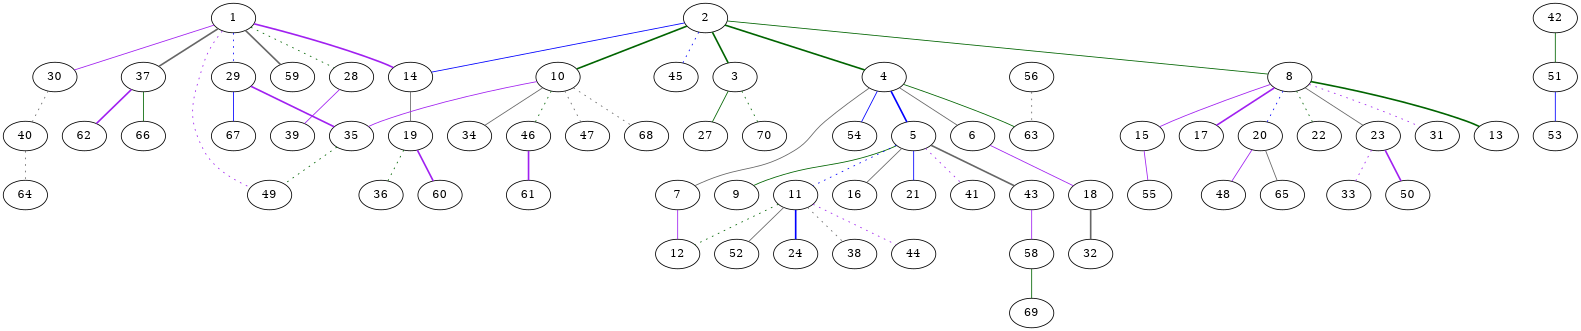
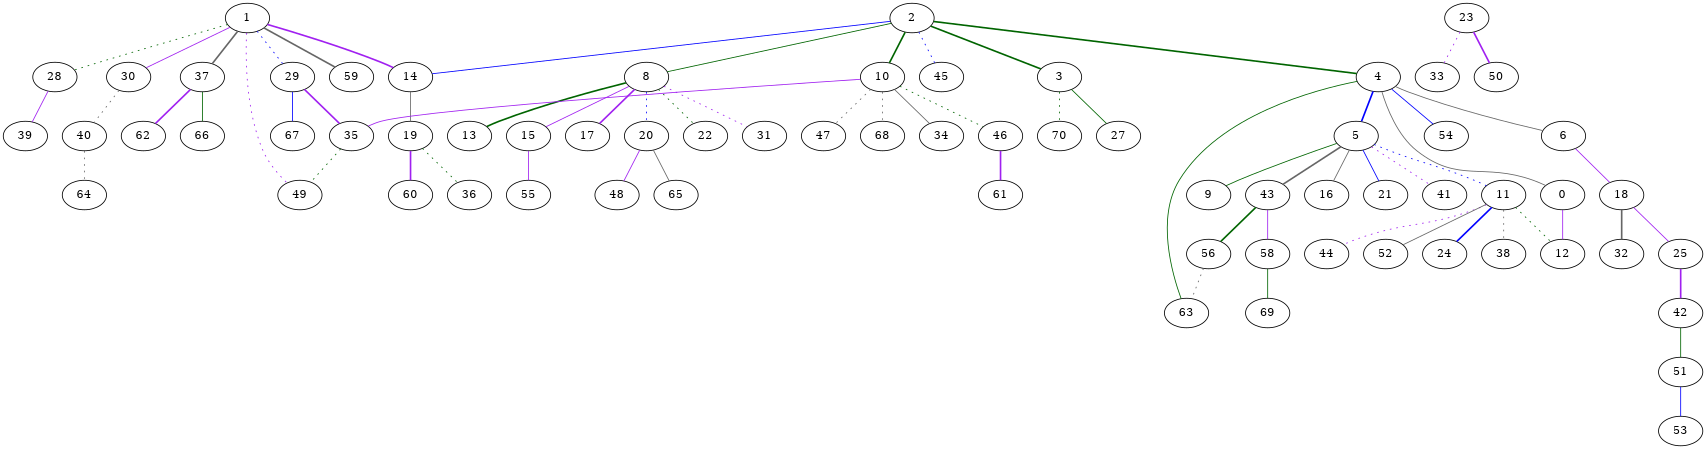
edge "8" -- "23": removed
node "7": label "7" -> "0"
edge "43" -- "56": added
node "25": added
